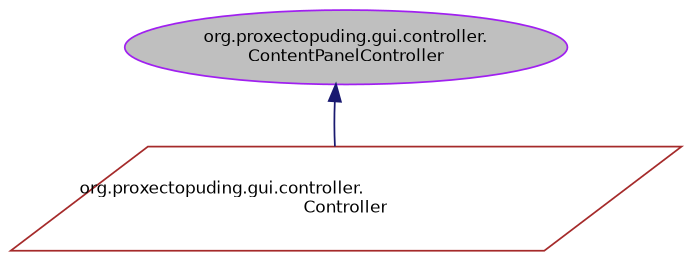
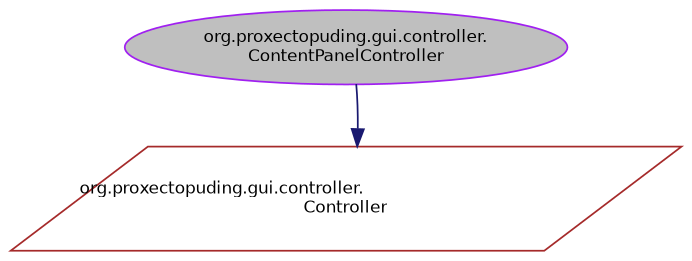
edge "org.proxectopuding.gui.controller. Controller" -> "org.proxectopuding.gui.controller. ContentPanelController": reversed
